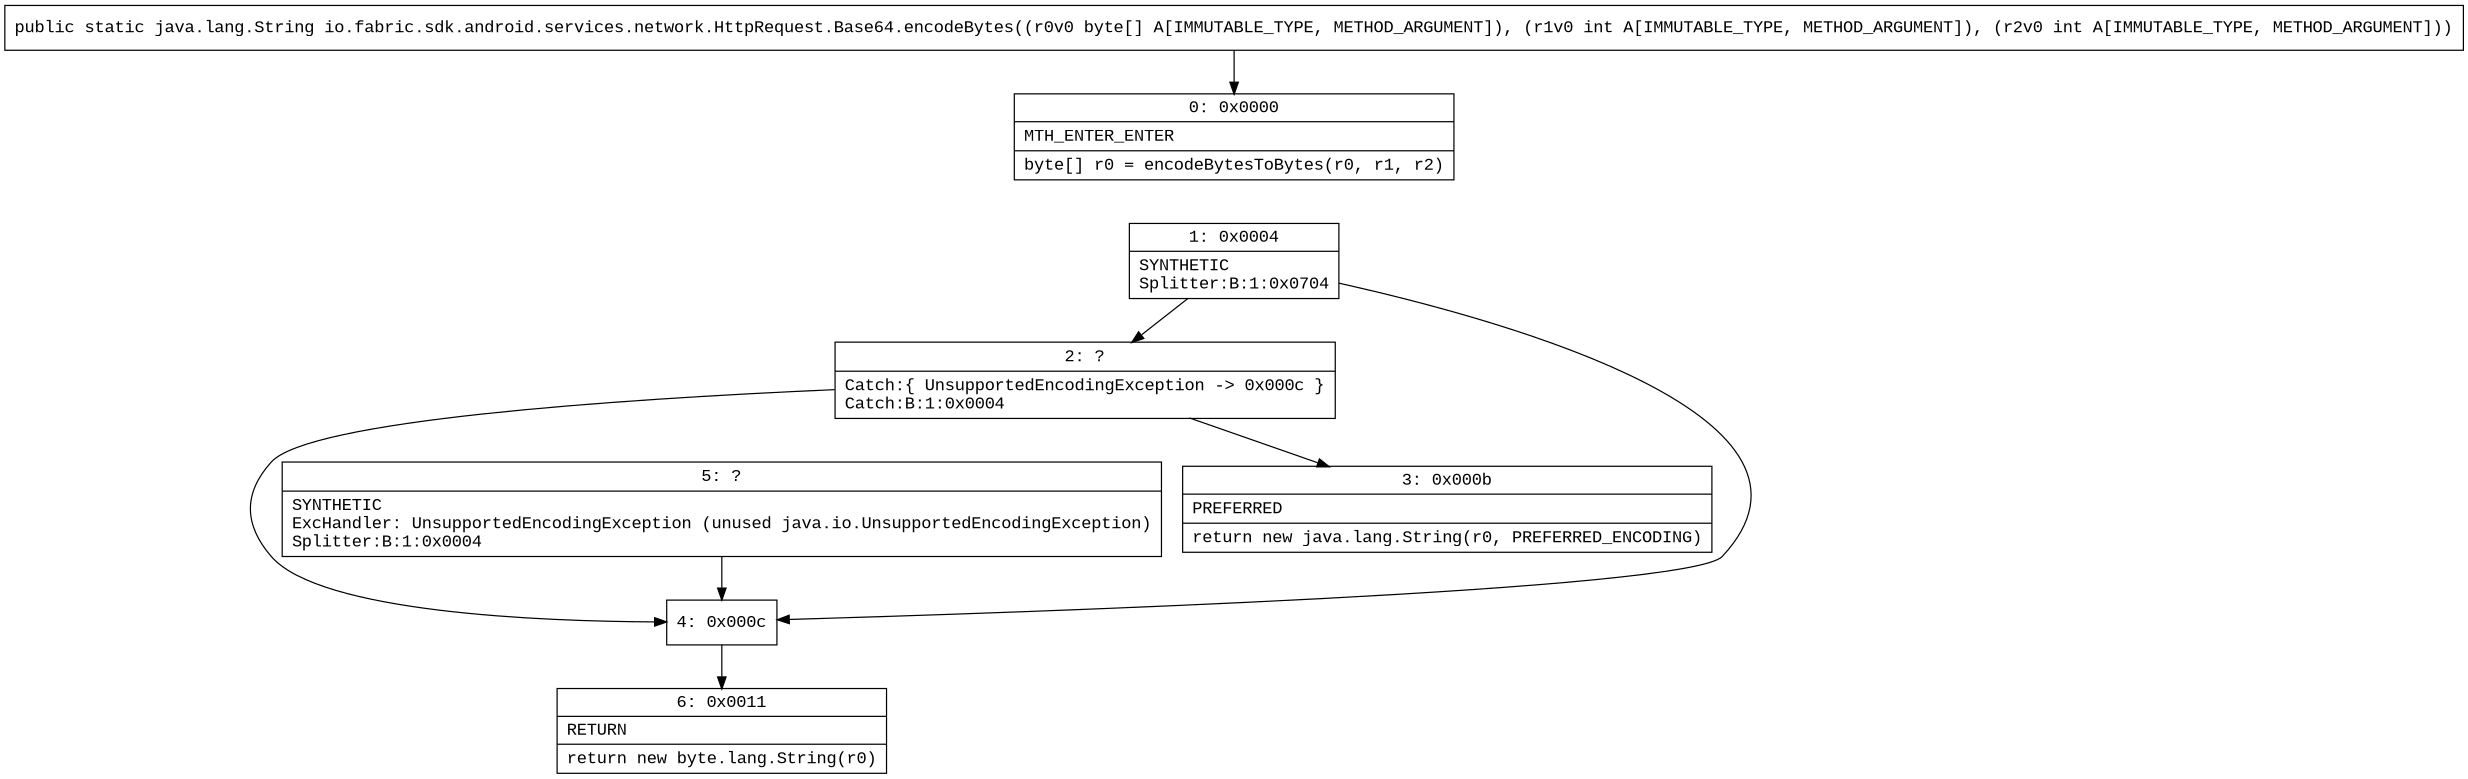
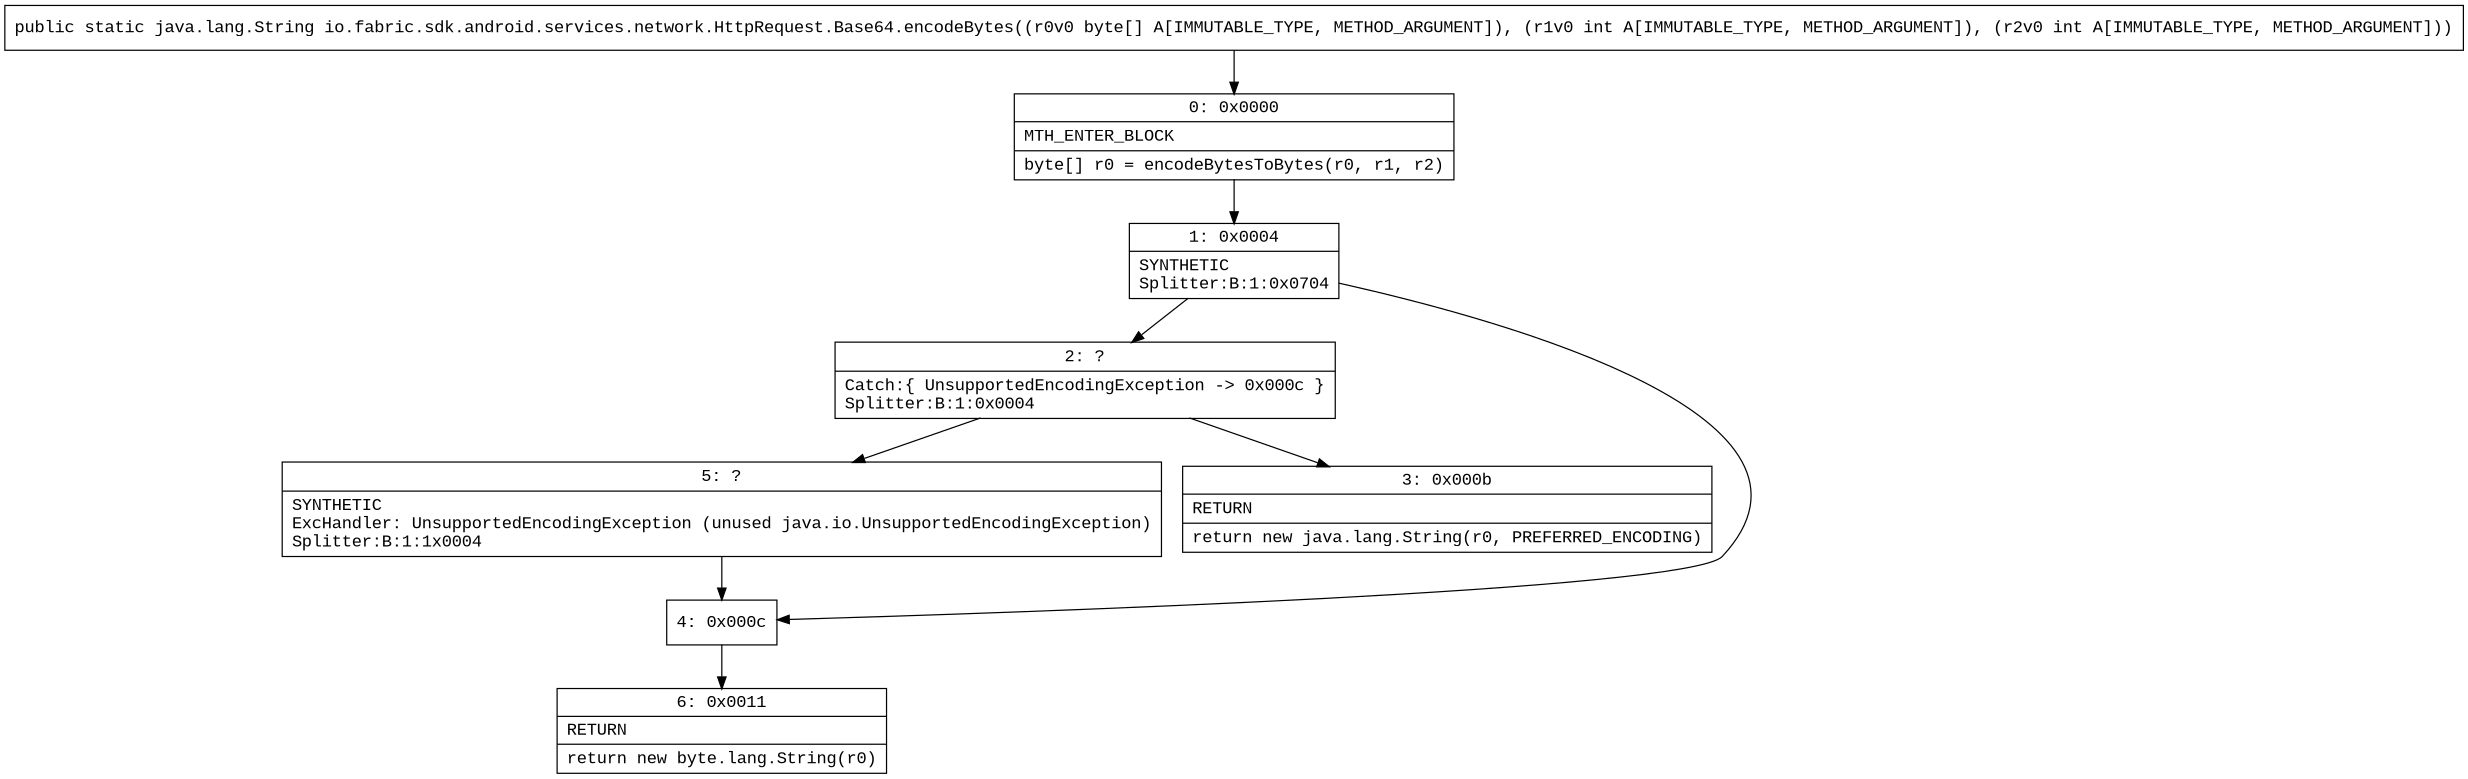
node "0: 0x0000": text "MTH_ENTER_ENTER" -> "MTH_ENTER_BLOCK"
edge "0: 0x0000" -> "1: 0x0004": added
node "2: ?": text "Catch:B:1:0x0004" -> "Splitter:B:1:0x0004"
edge "2: ?" -> "4: 0x000c": now "2: ?" -> "5: ?"
node "3: 0x000b": text "PREFERRED" -> "RETURN"
node "5: ?": text "Splitter:B:1:0x0004" -> "Splitter:B:1:1x0004"
